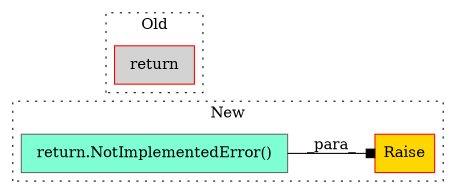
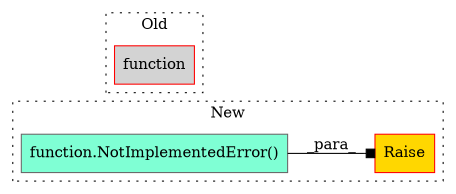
node "return": label "return" -> "function"
node "return.NotImplementedError()": label "return.NotImplementedError()" -> "function.NotImplementedError()"
